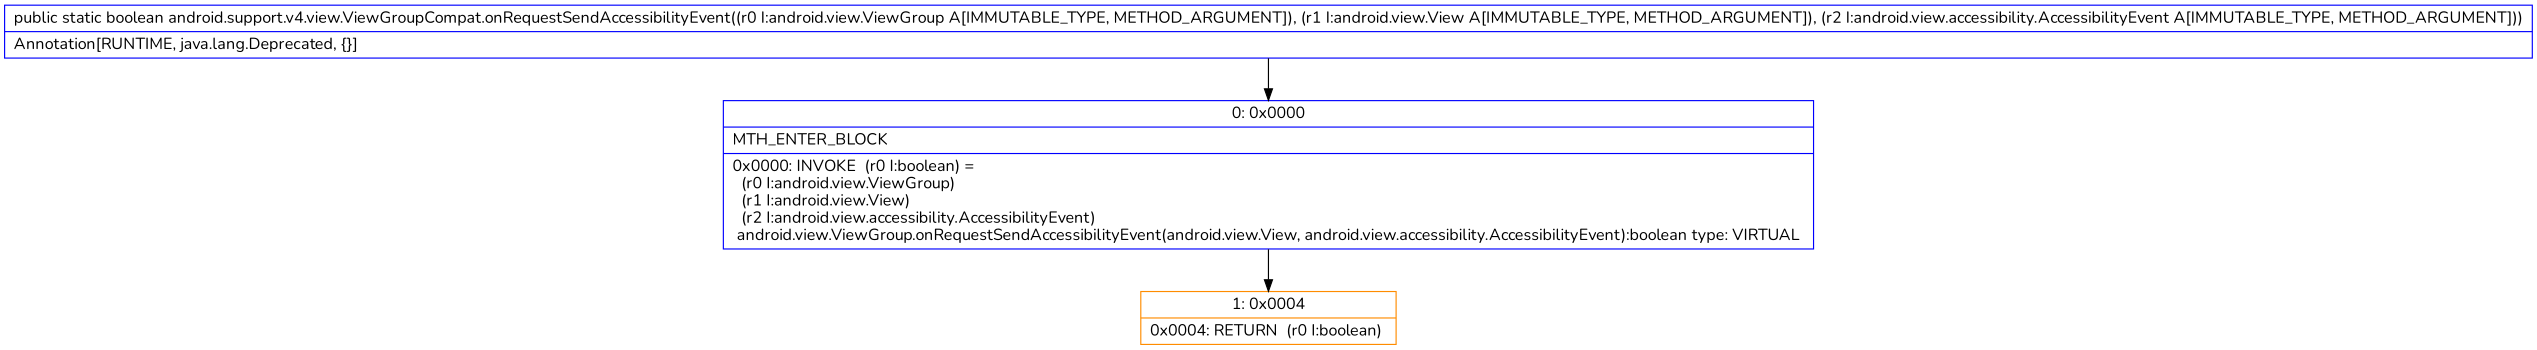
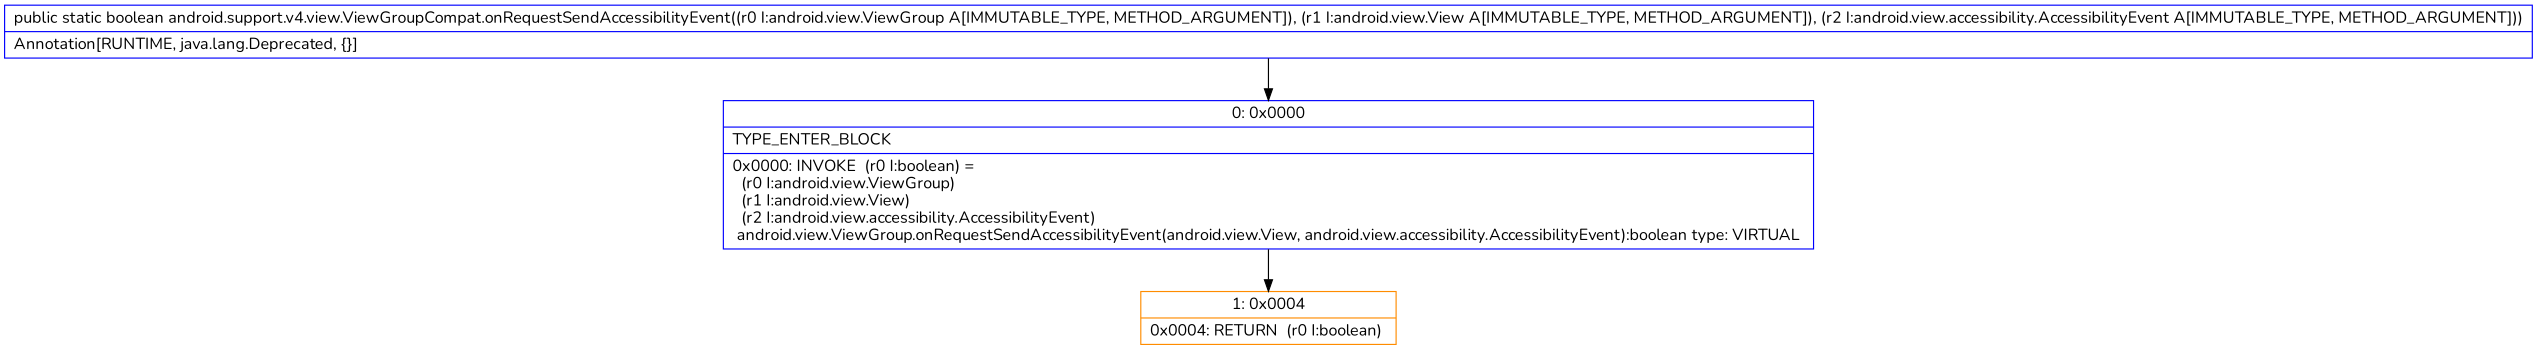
node "0: 0x0000": text "MTH_ENTER_BLOCK" -> "TYPE_ENTER_BLOCK"
